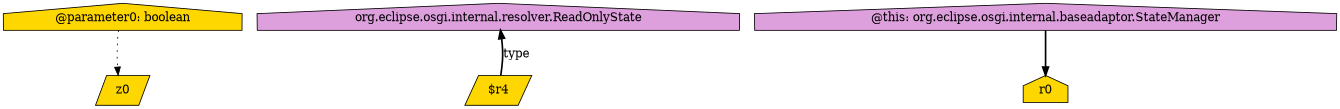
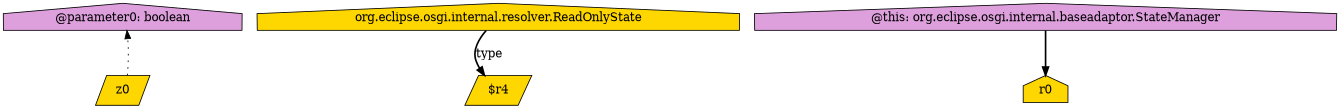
node "@parameter0: boolean": fillcolor gold -> plum
node "org.eclipse.osgi.internal.resolver.ReadOnlyState": fillcolor plum -> gold
edge "@parameter0: boolean" -> "z0": reversed
edge "$r4" -> "org.eclipse.osgi.internal.resolver.ReadOnlyState": reversed
